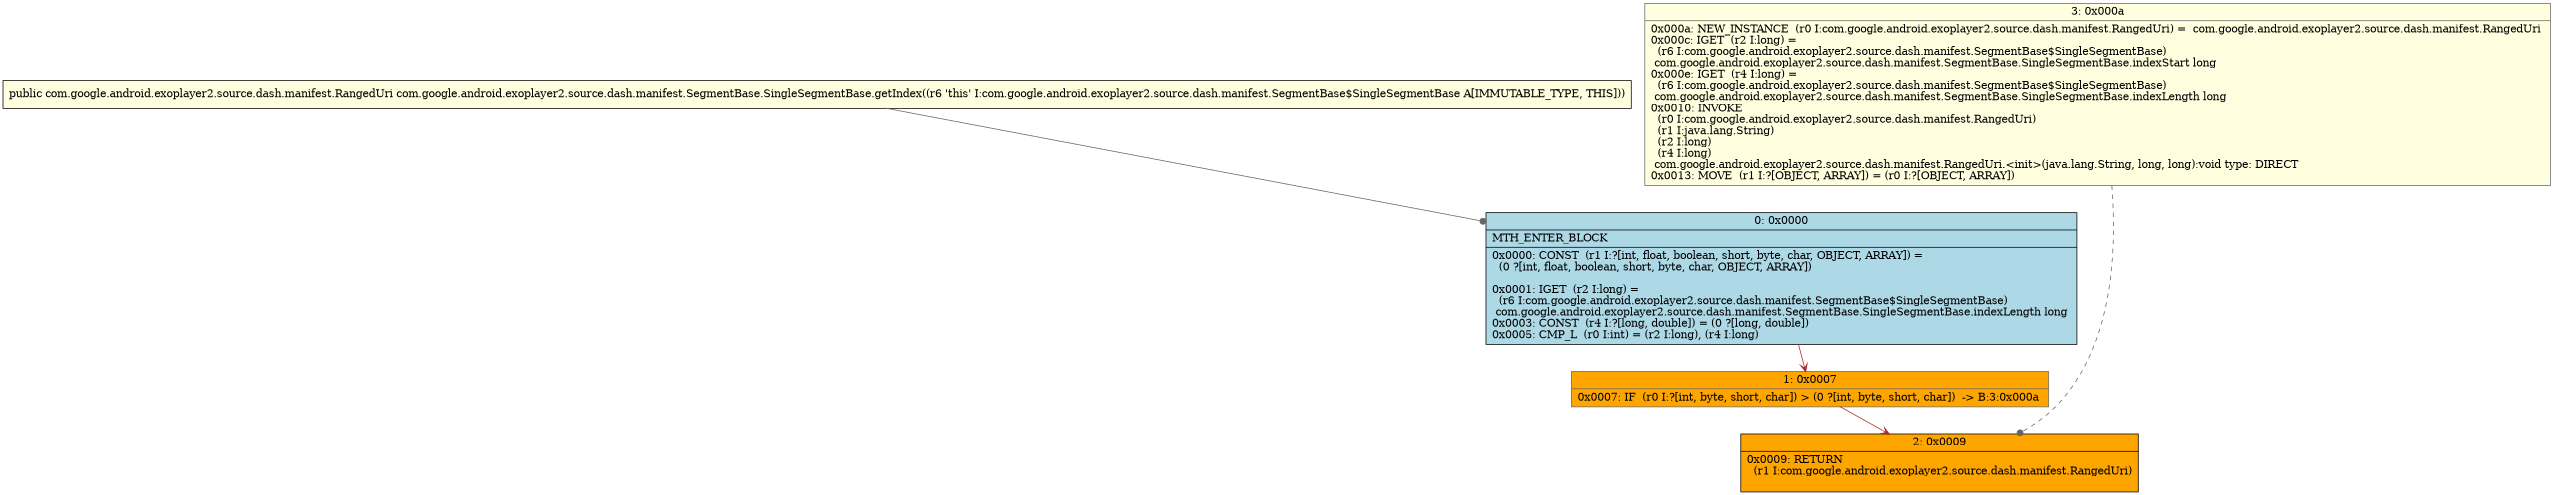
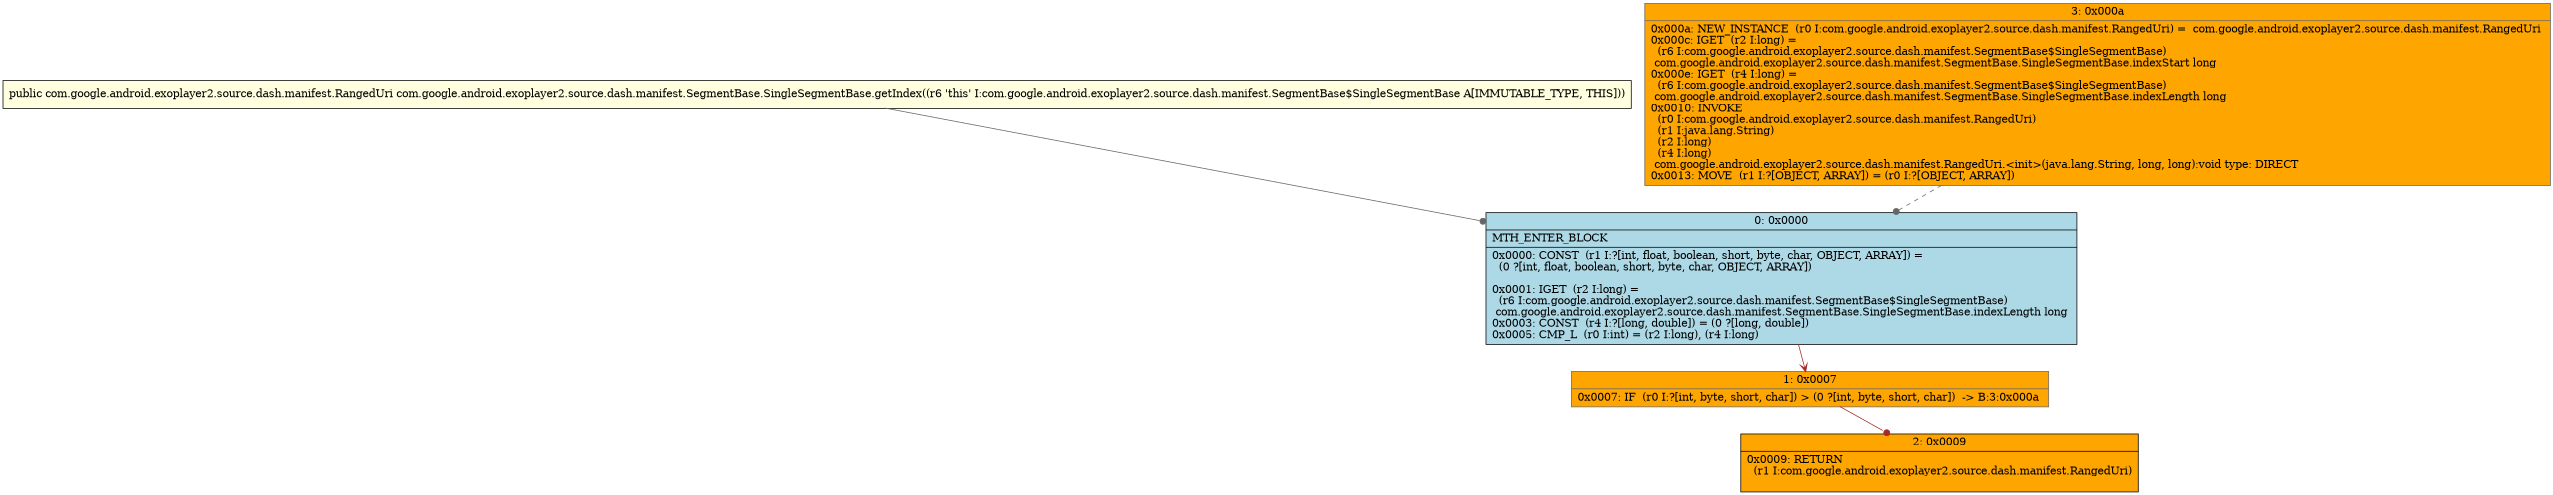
node "3: 0x000a": fillcolor lightyellow -> orange
edge "3: 0x000a" -> "2: 0x0009": now "3: 0x000a" -> "0: 0x0000"
edge "1: 0x0007" -> "2: 0x0009": arrowhead vee -> dot
